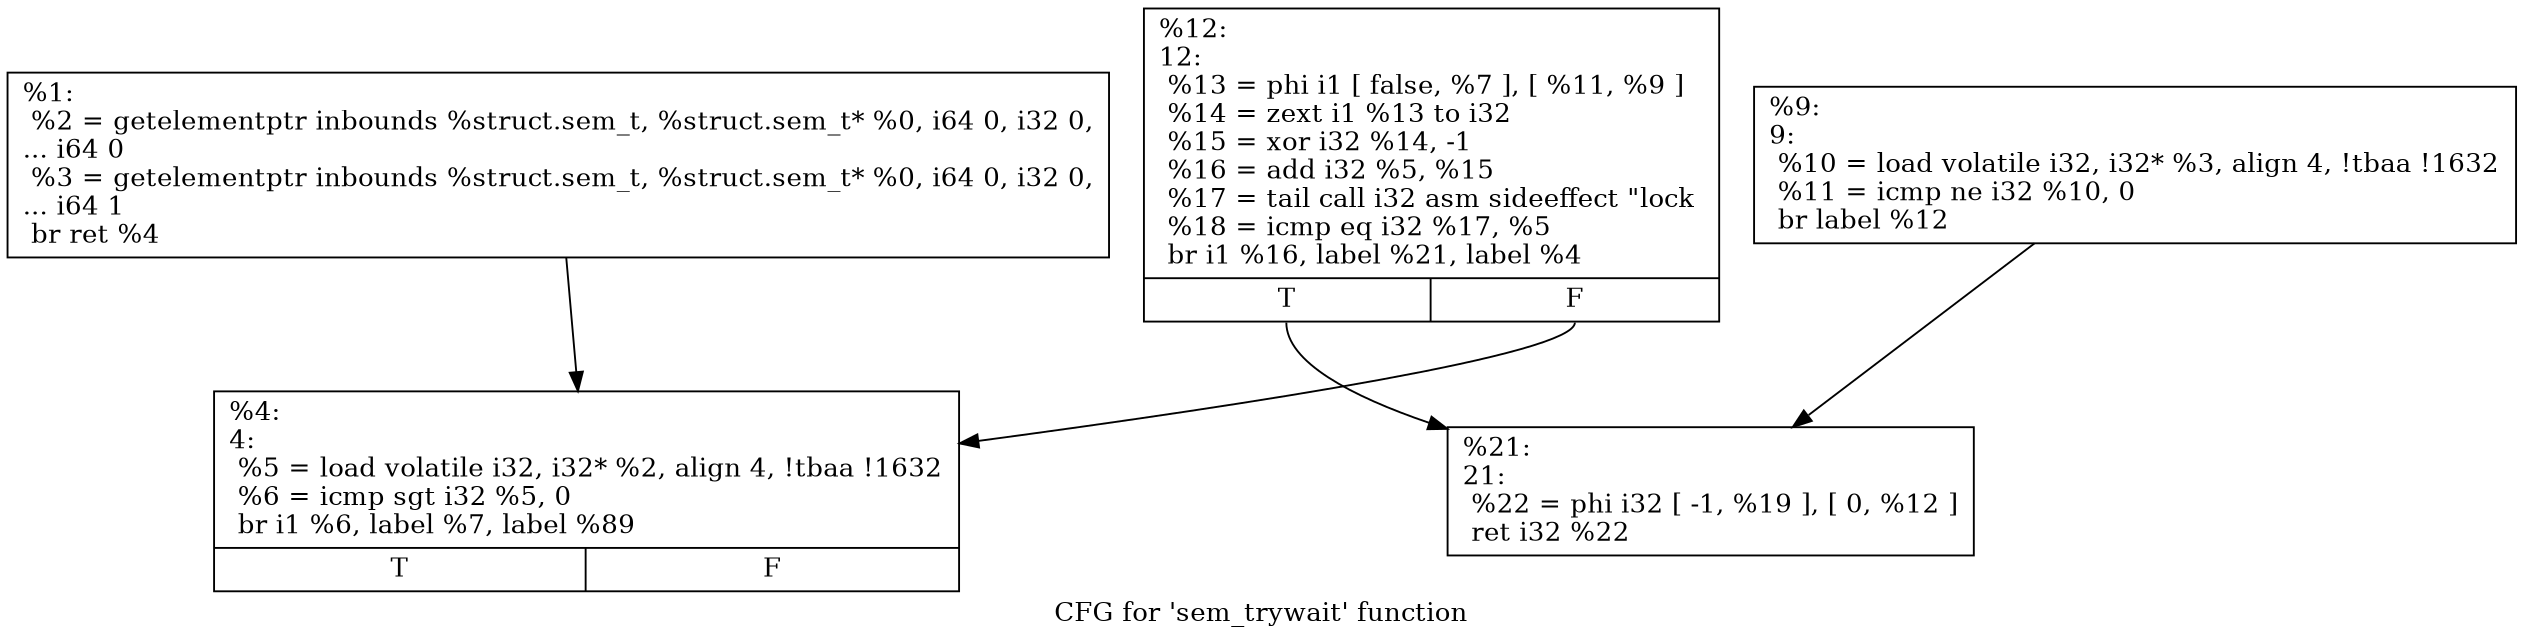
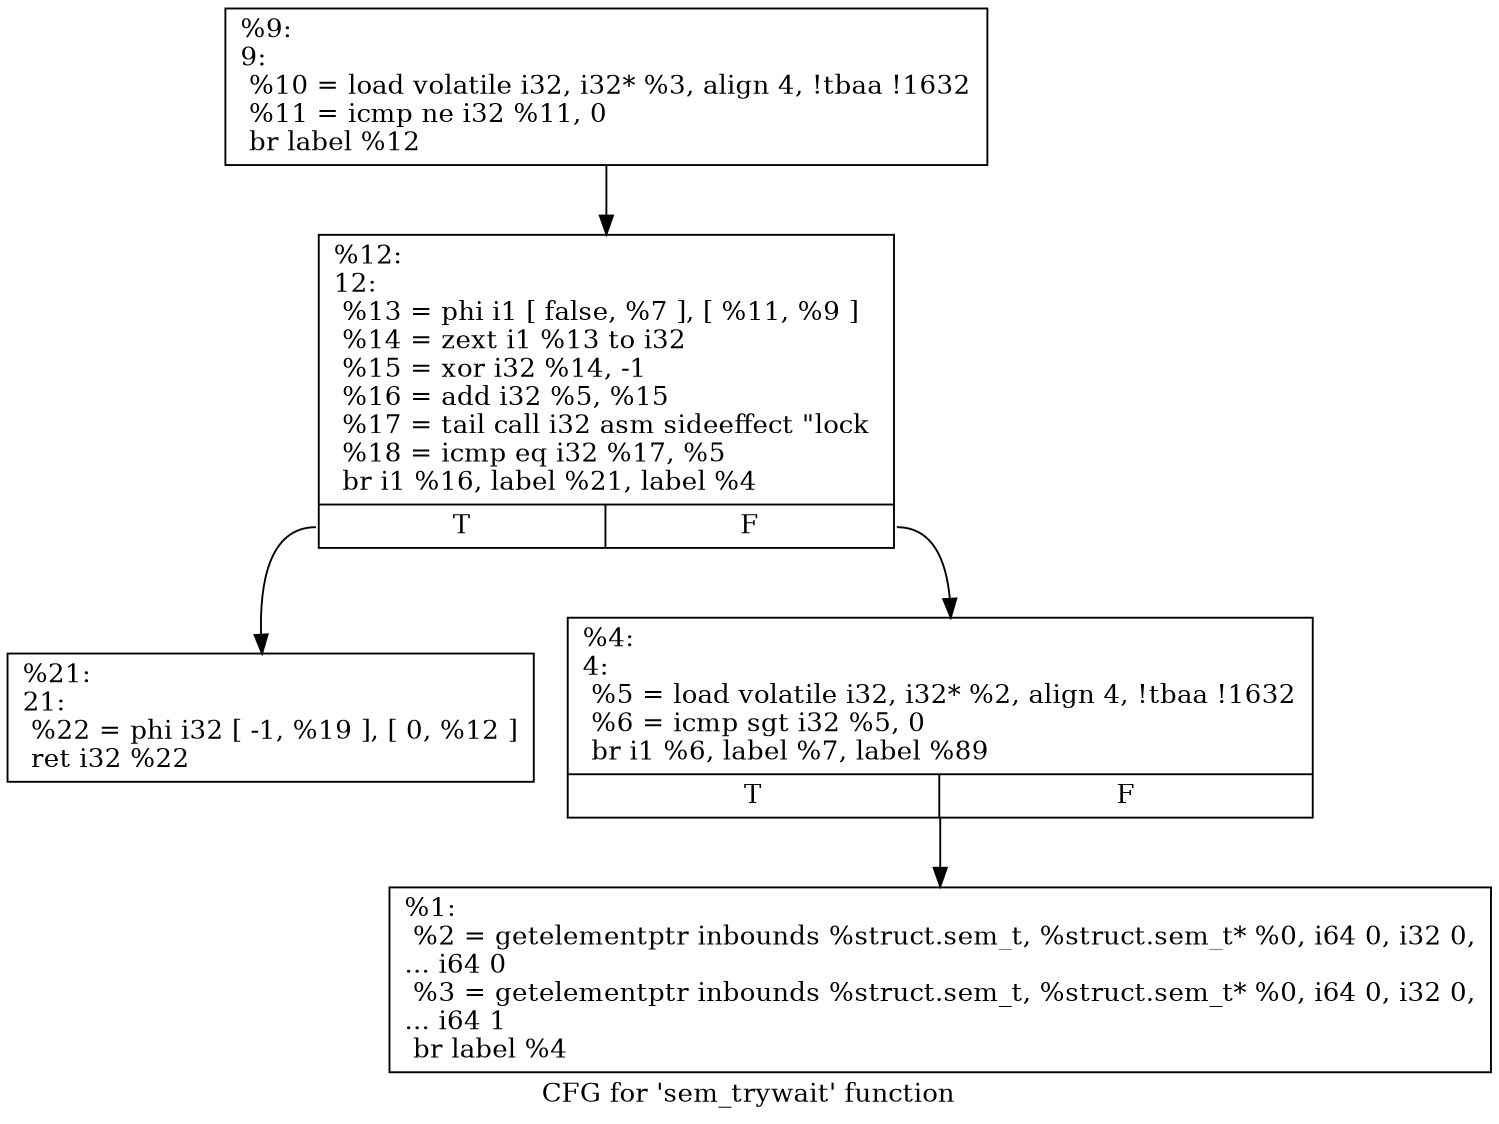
node "%9:": text "%11 = icmp ne i32 %10, 0" -> "%11 = icmp ne i32 %11, 0"
node "%1:": text "br ret %4" -> "br label %4"
edge "%1:" -> "%4:": reversed
edge "%9:" -> "%21:": now "%9:" -> "%12:"
